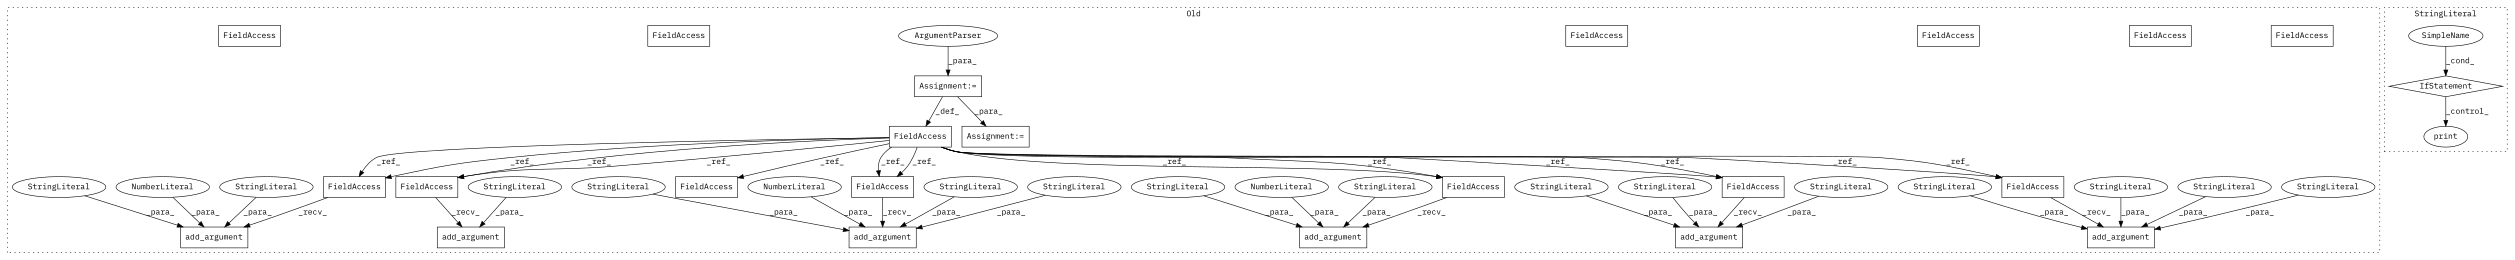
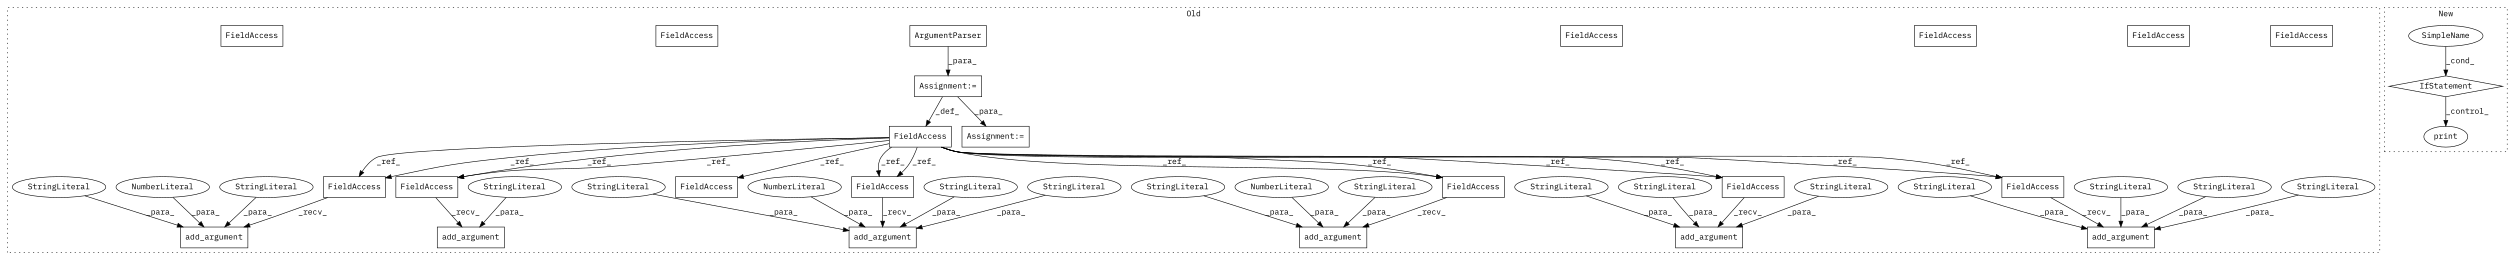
cluster "StringLiteral": label "StringLiteral" -> "New"
node "ArgumentParser": shape ellipse -> box
